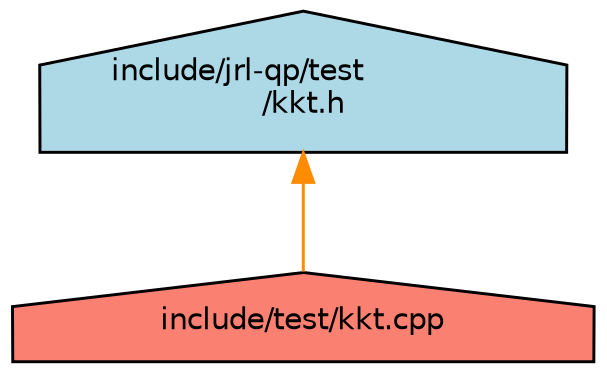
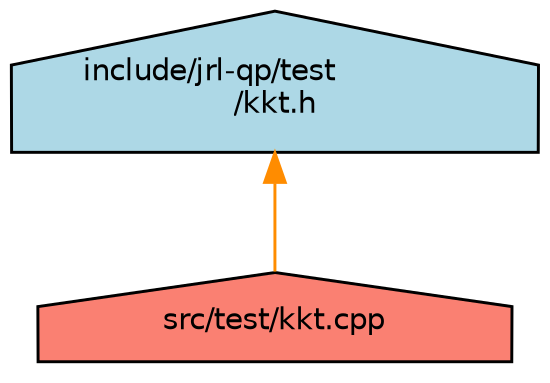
node "include/test/kkt.cpp": label "include/test/kkt.cpp" -> "src/test/kkt.cpp"
